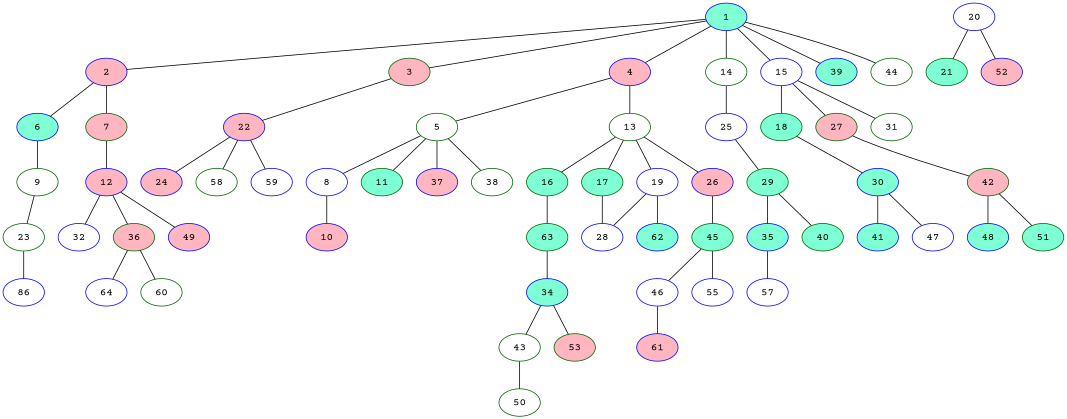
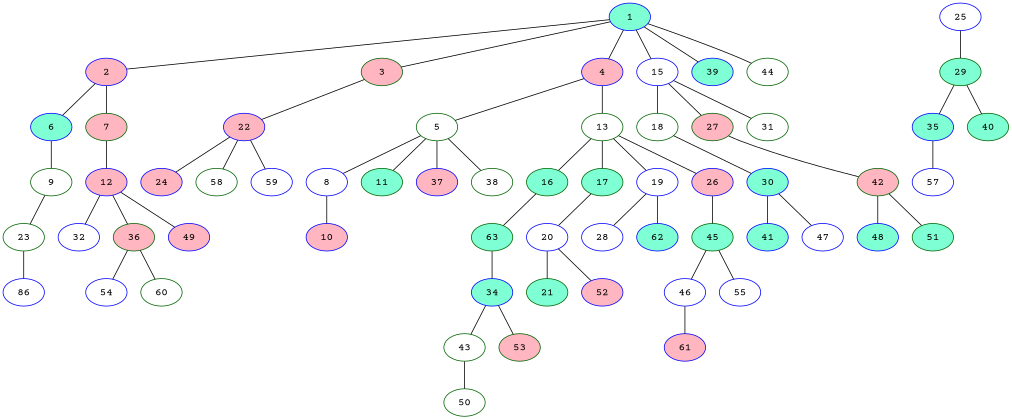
node "14": removed
node "18": fillcolor aquamarine -> white
edge "17" -- "28": now "17" -- "20"
node "64": label "64" -> "54"
